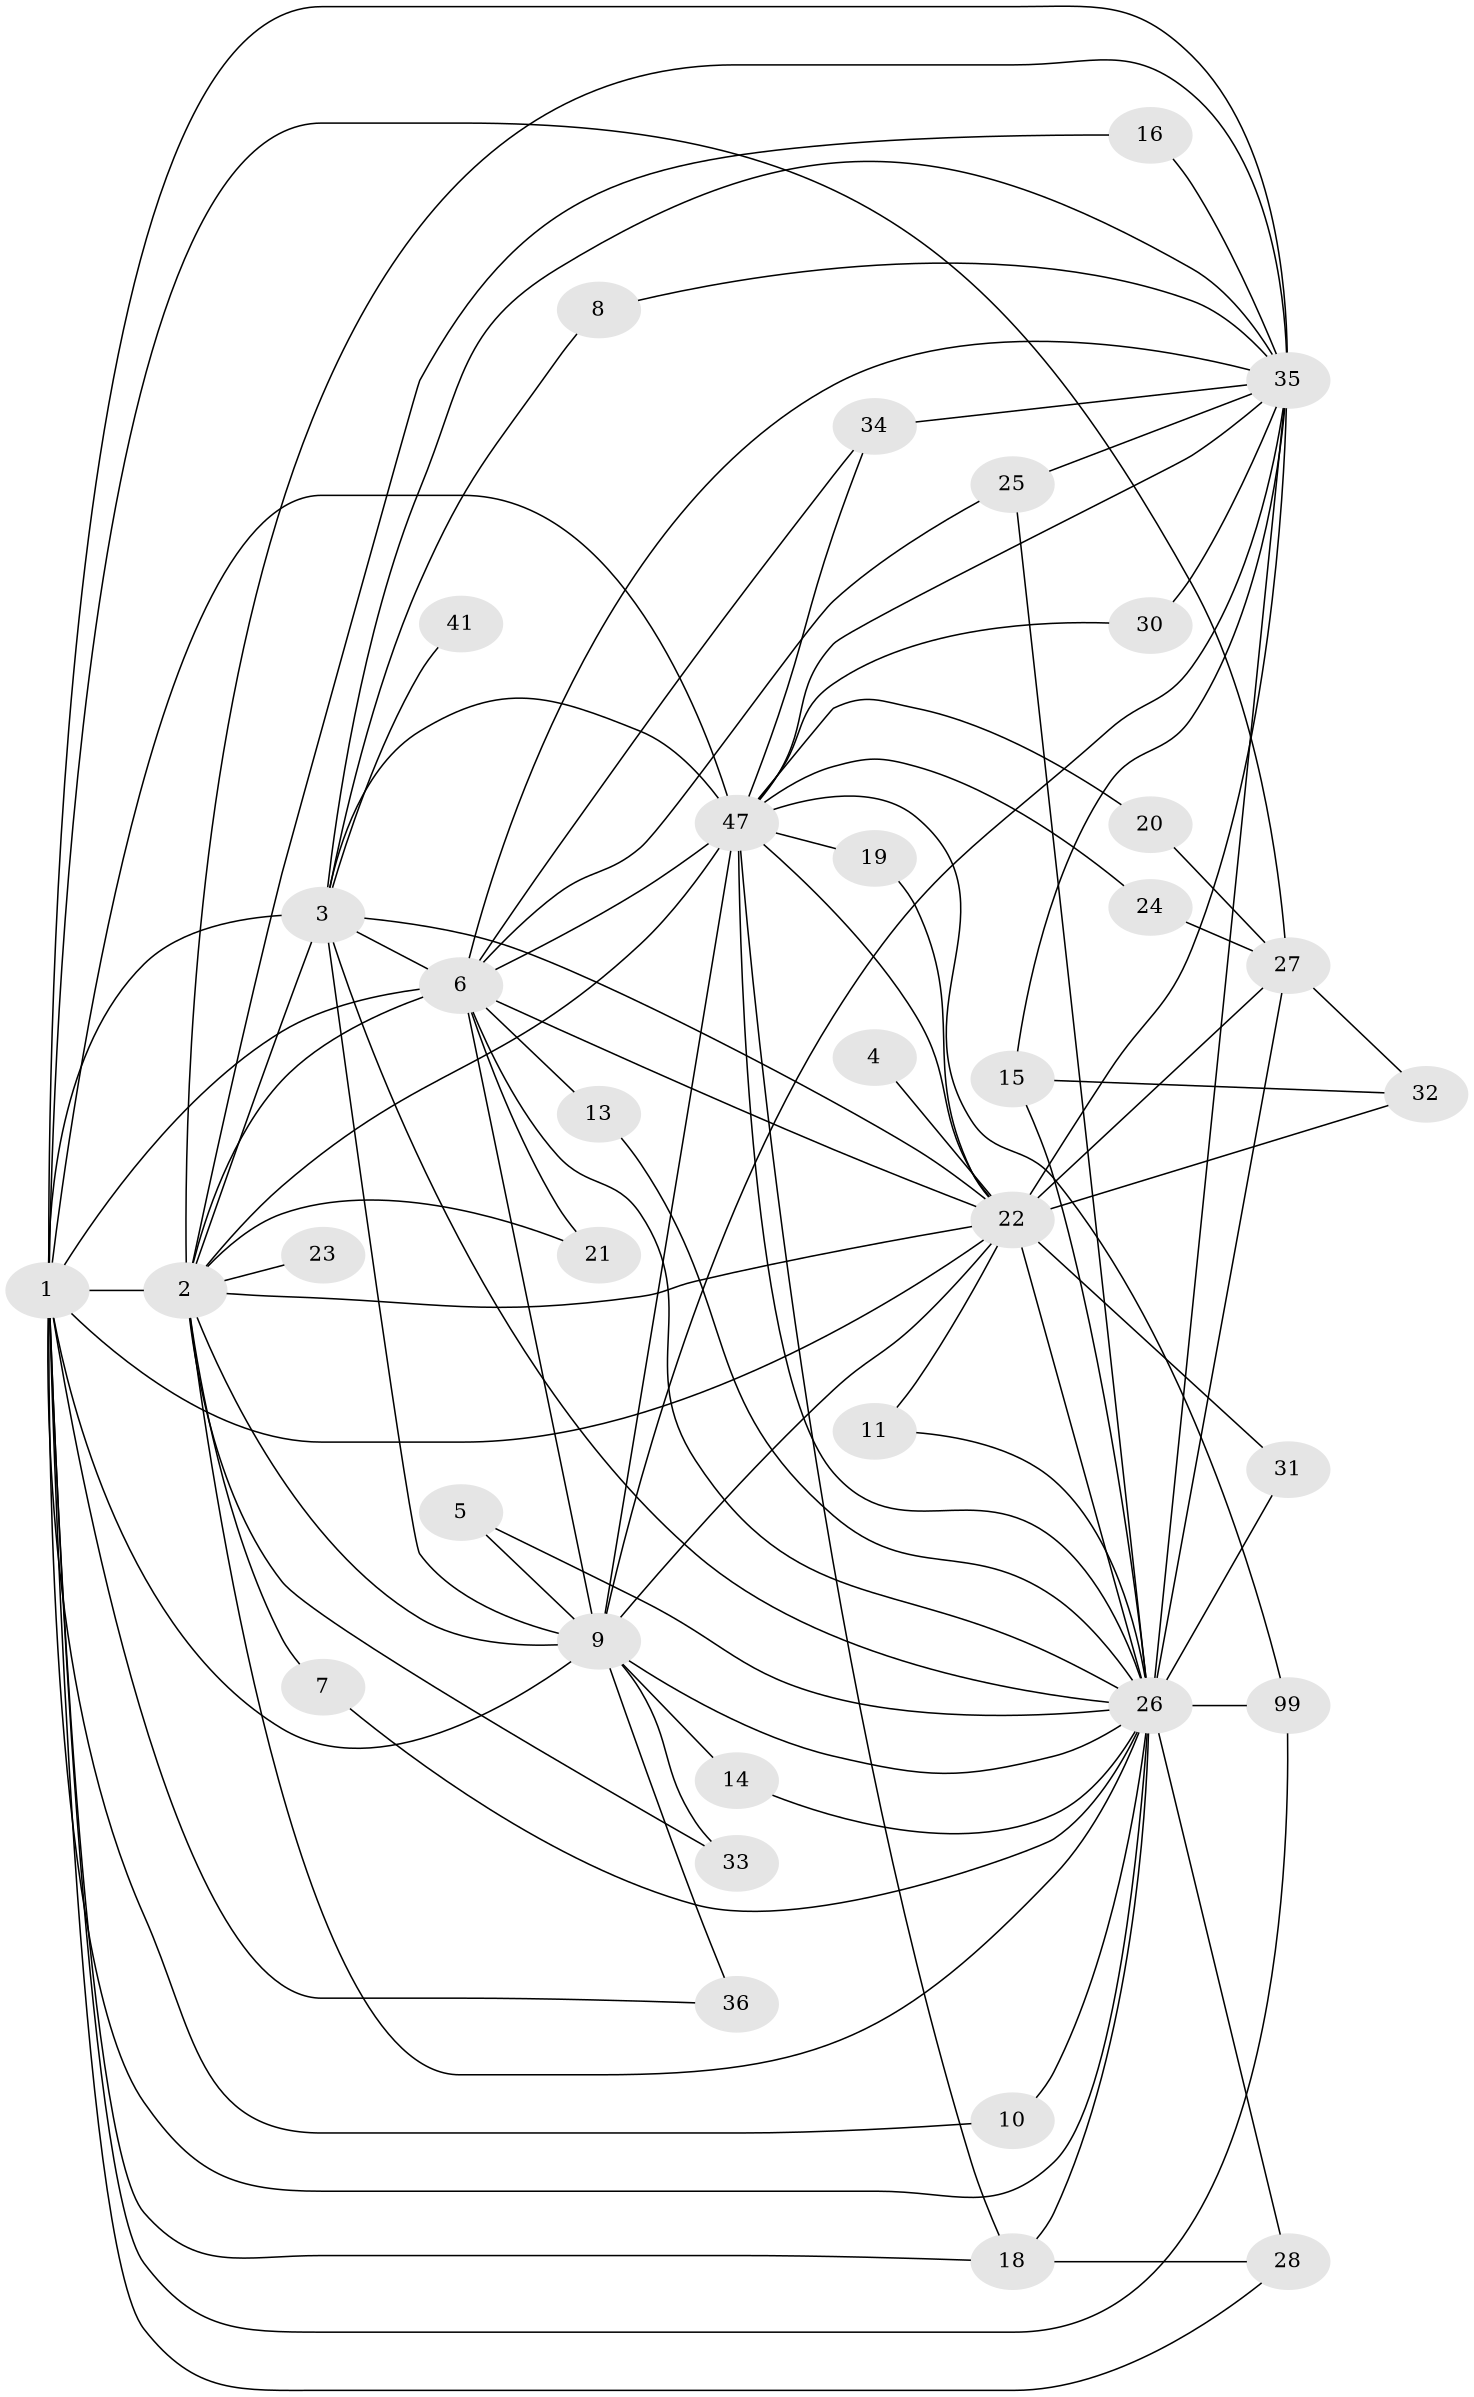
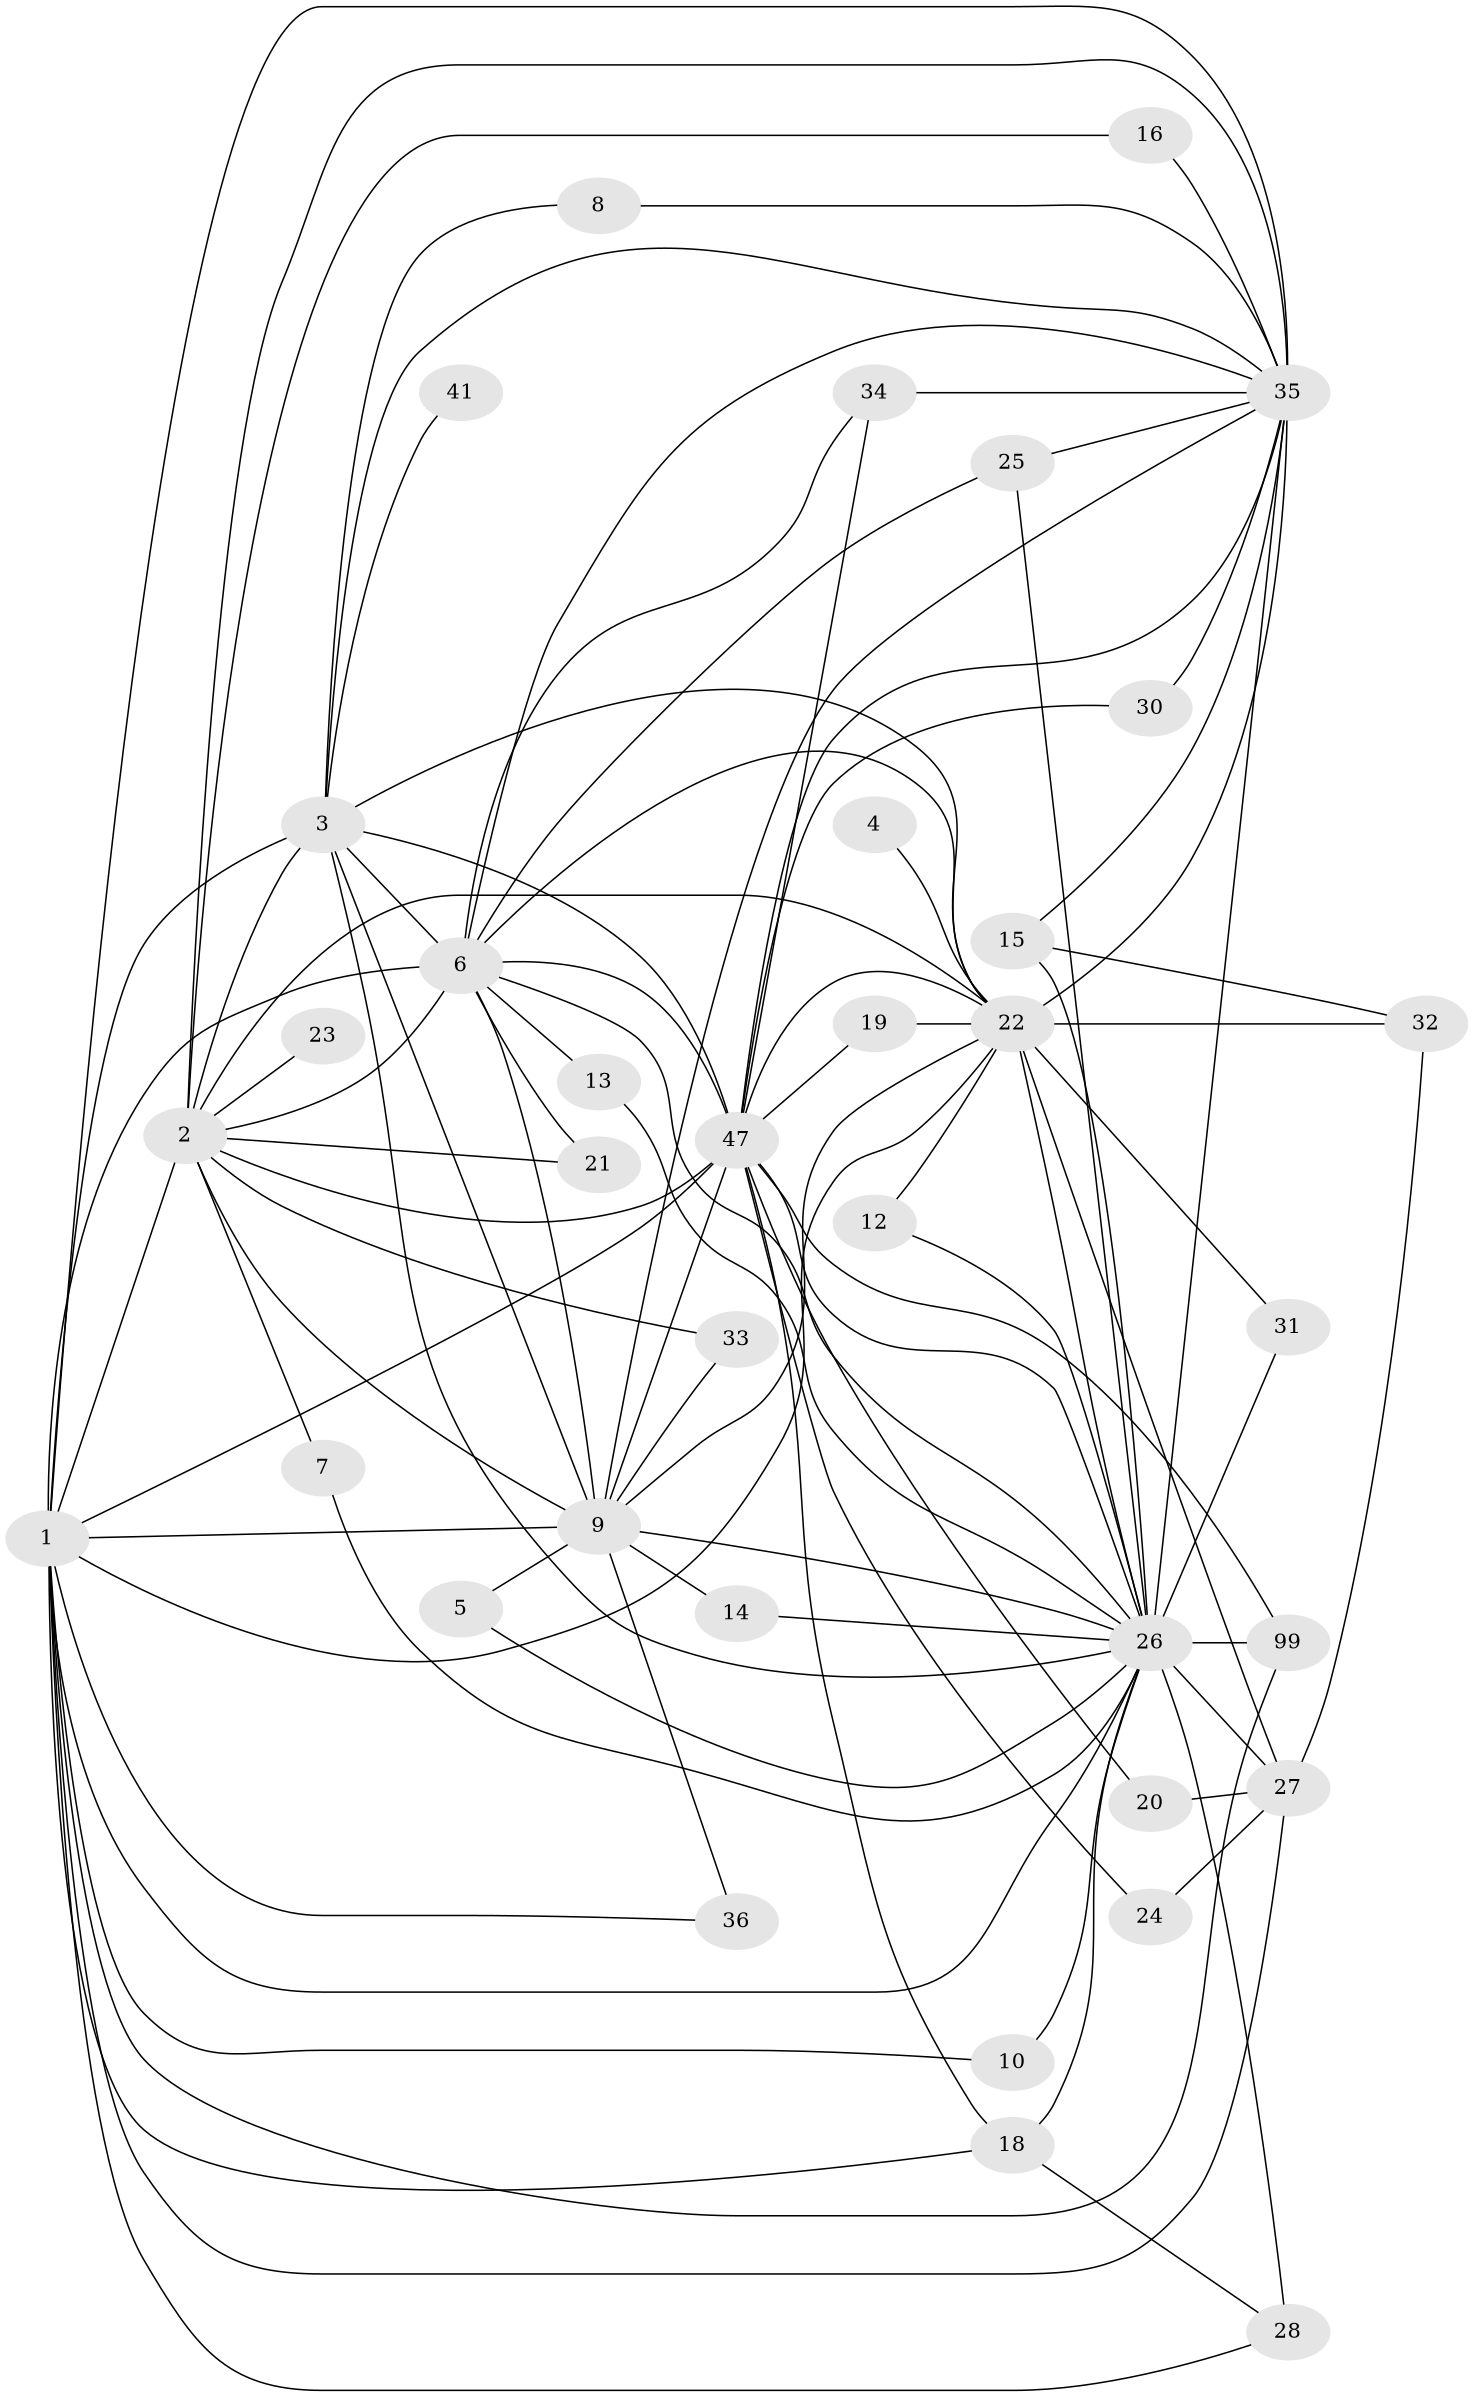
node "11": label "11" -> "12"
edge "2" -- "26": removed
